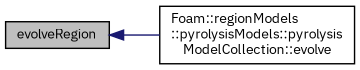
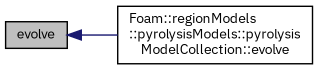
node "evolveRegion": label "evolveRegion" -> "evolve"
